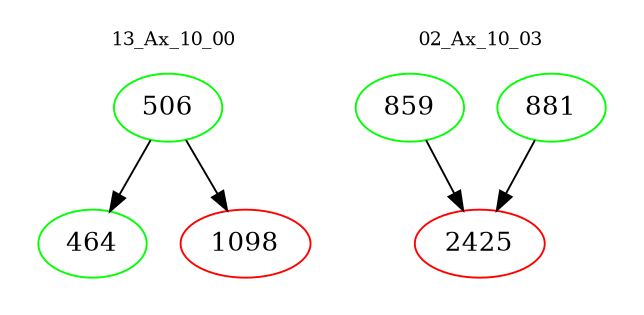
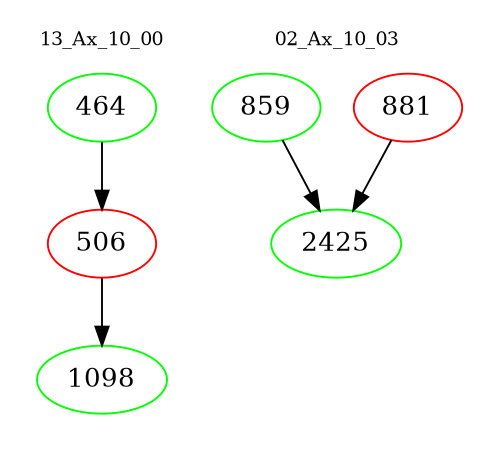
node "506": color green -> red
node "881": color green -> red
edge "506" -> "464": reversed
node "1098": color red -> green
node "2425": color red -> green
